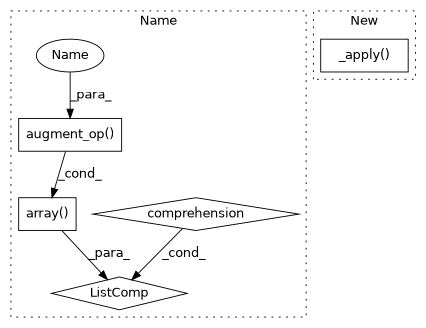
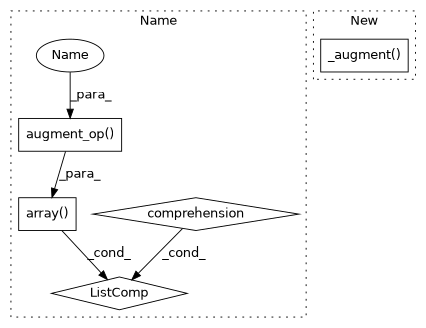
node "_apply()": label "_apply()" -> "_augment()"
edge "augment_op()" -> "array()": label "_cond_" -> "_para_"
edge "array()" -> "ListComp": label "_para_" -> "_cond_"
